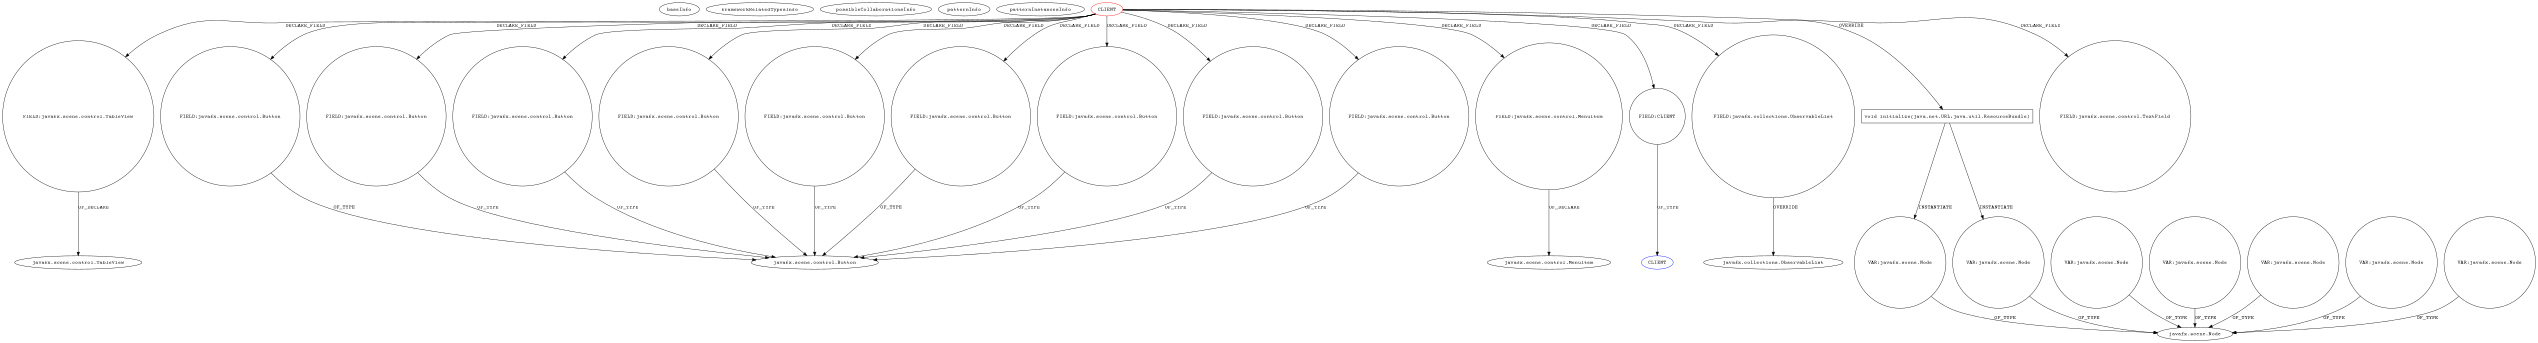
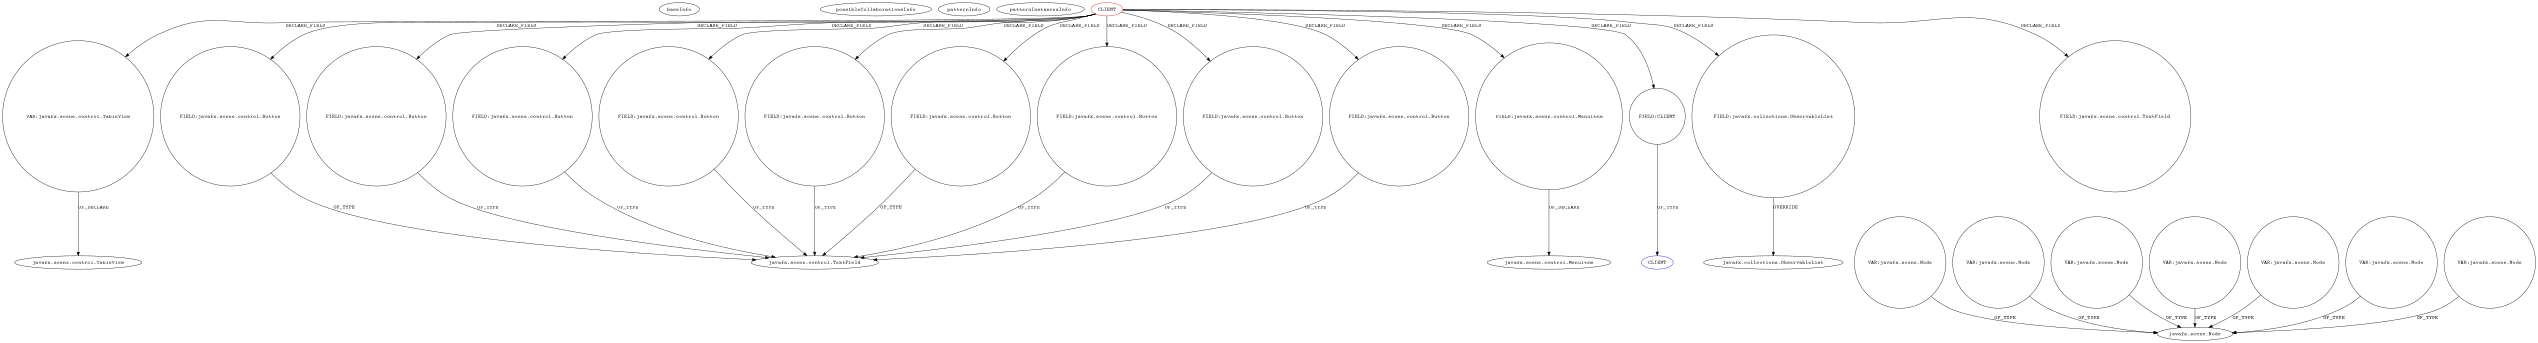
node "frameworkRelatedTypesInfo": removed
node "FIELD:javafx.scene.control.TableView": label "FIELD:javafx.scene.control.TableView" -> "VAR:javafx.scene.control.TableView"
node "void initialize(java.net.URL,java.util.ResourceBundle)": removed
node "javafx.scene.control.Button": label "javafx.scene.control.Button" -> "javafx.scene.control.TextField"
